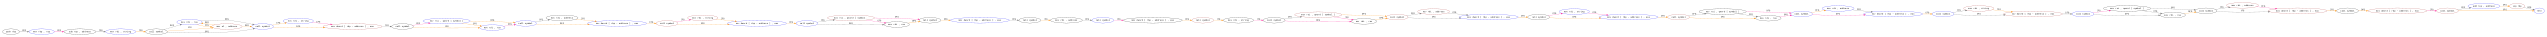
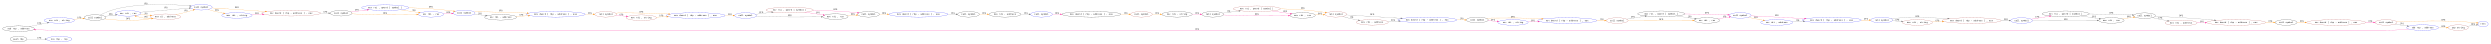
node "pop rbp": label "pop rbp" -> "pop string"
edge "mov rbp , rsp" -> "sub rsp , address": now "add rsp , address" -> "sub rsp , address"
